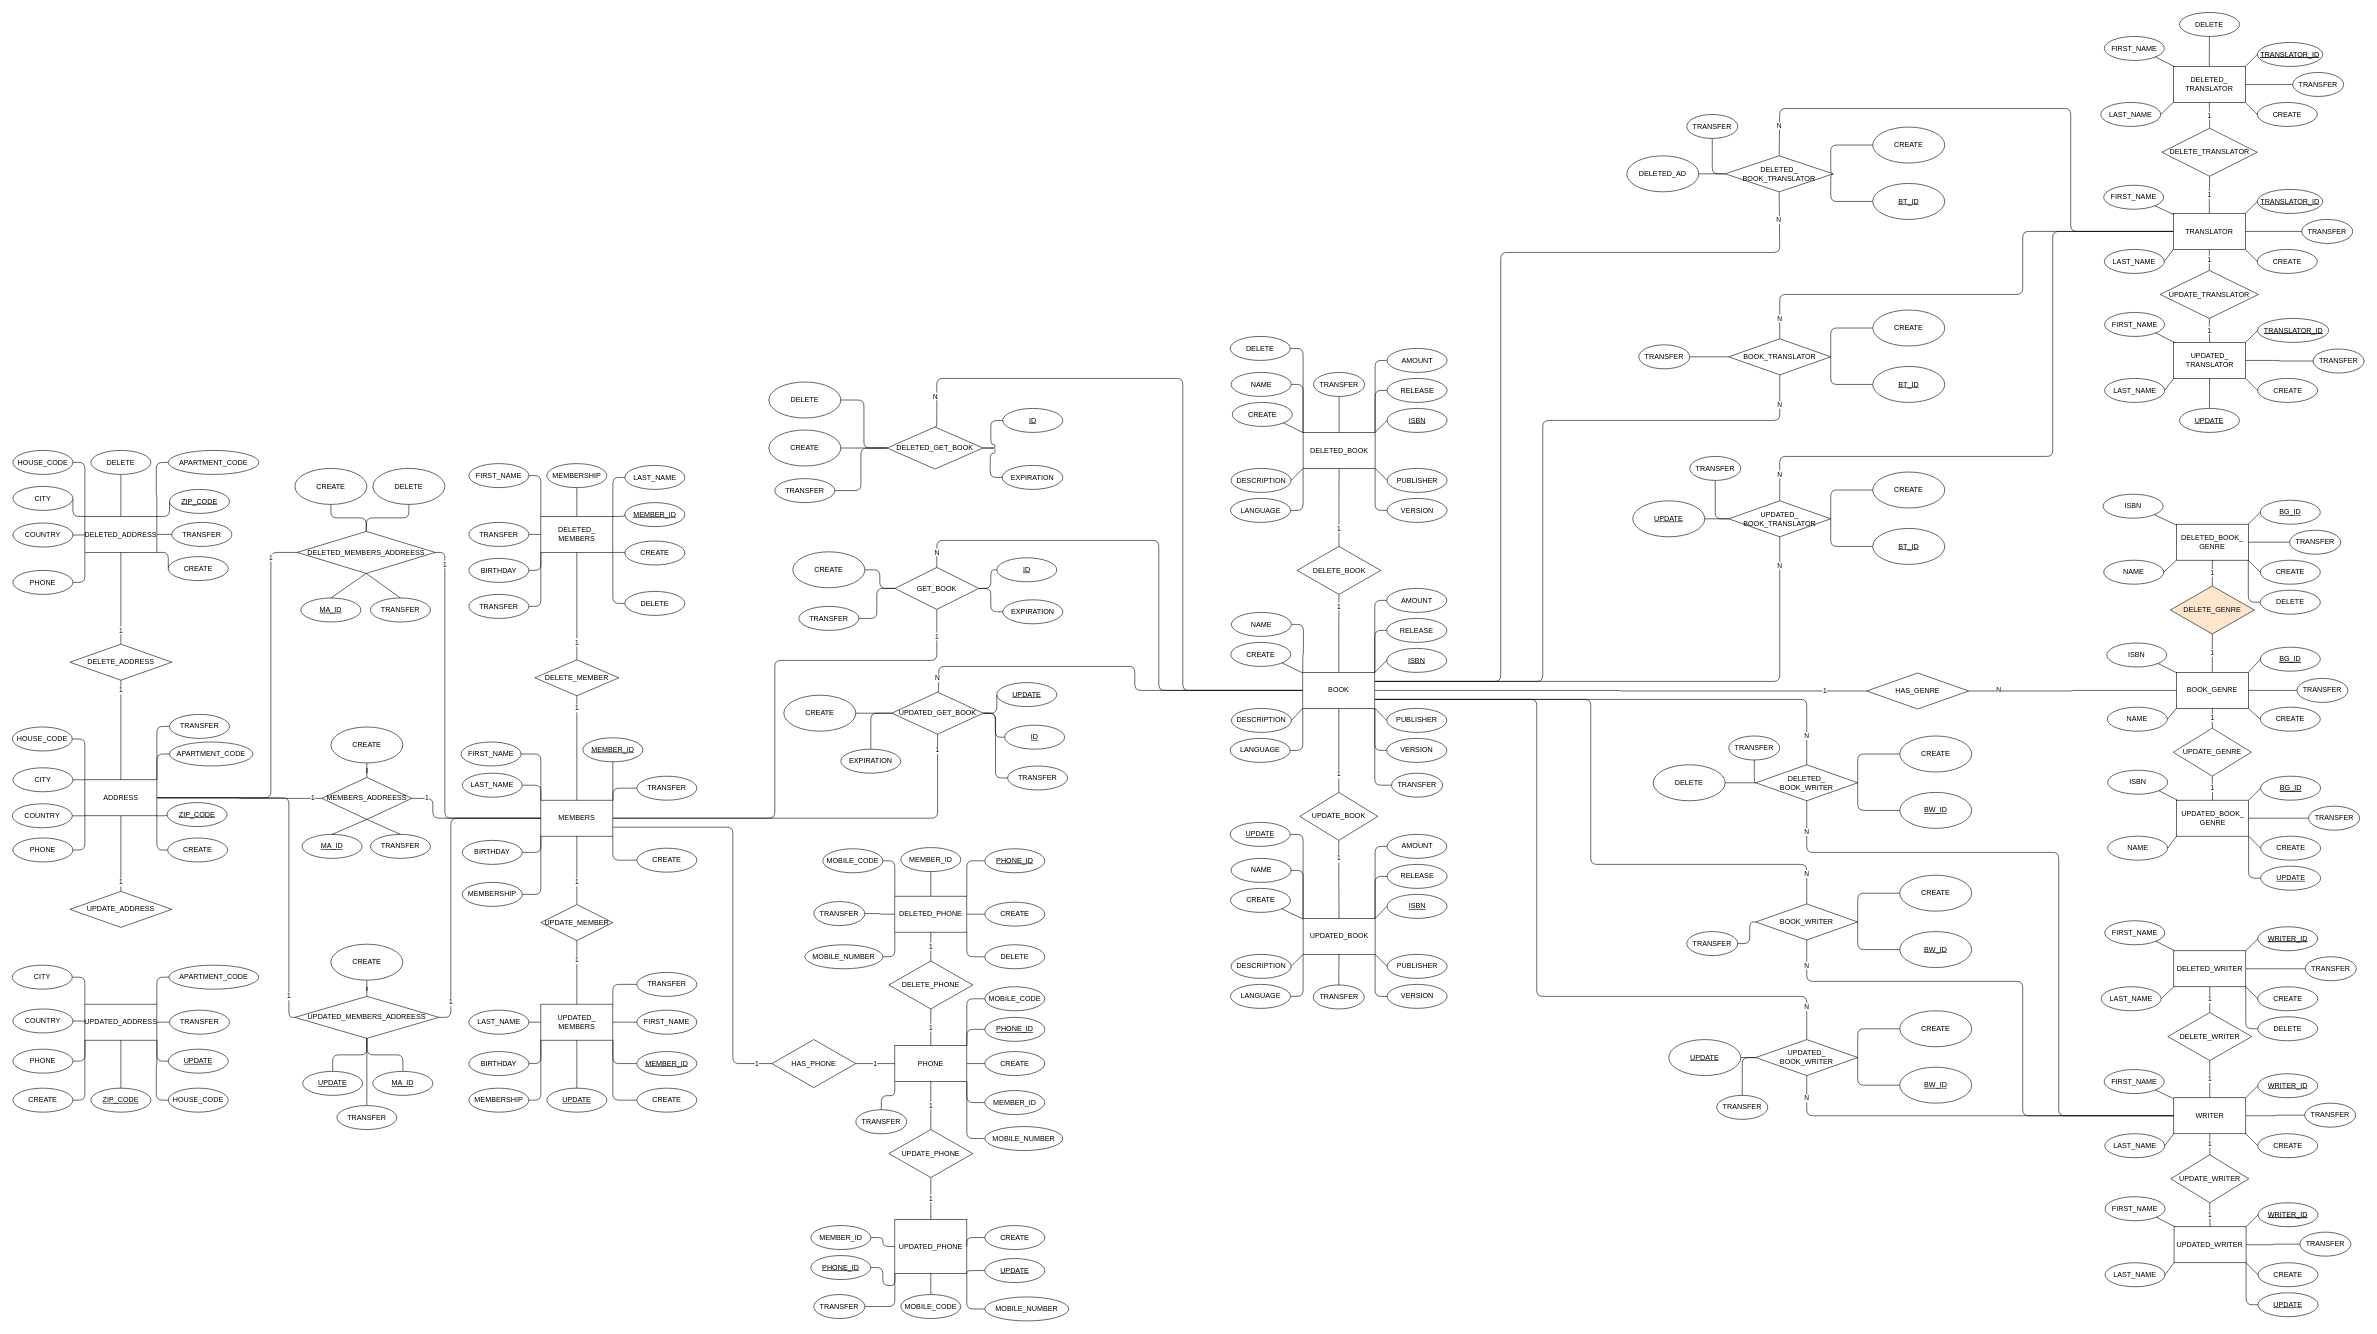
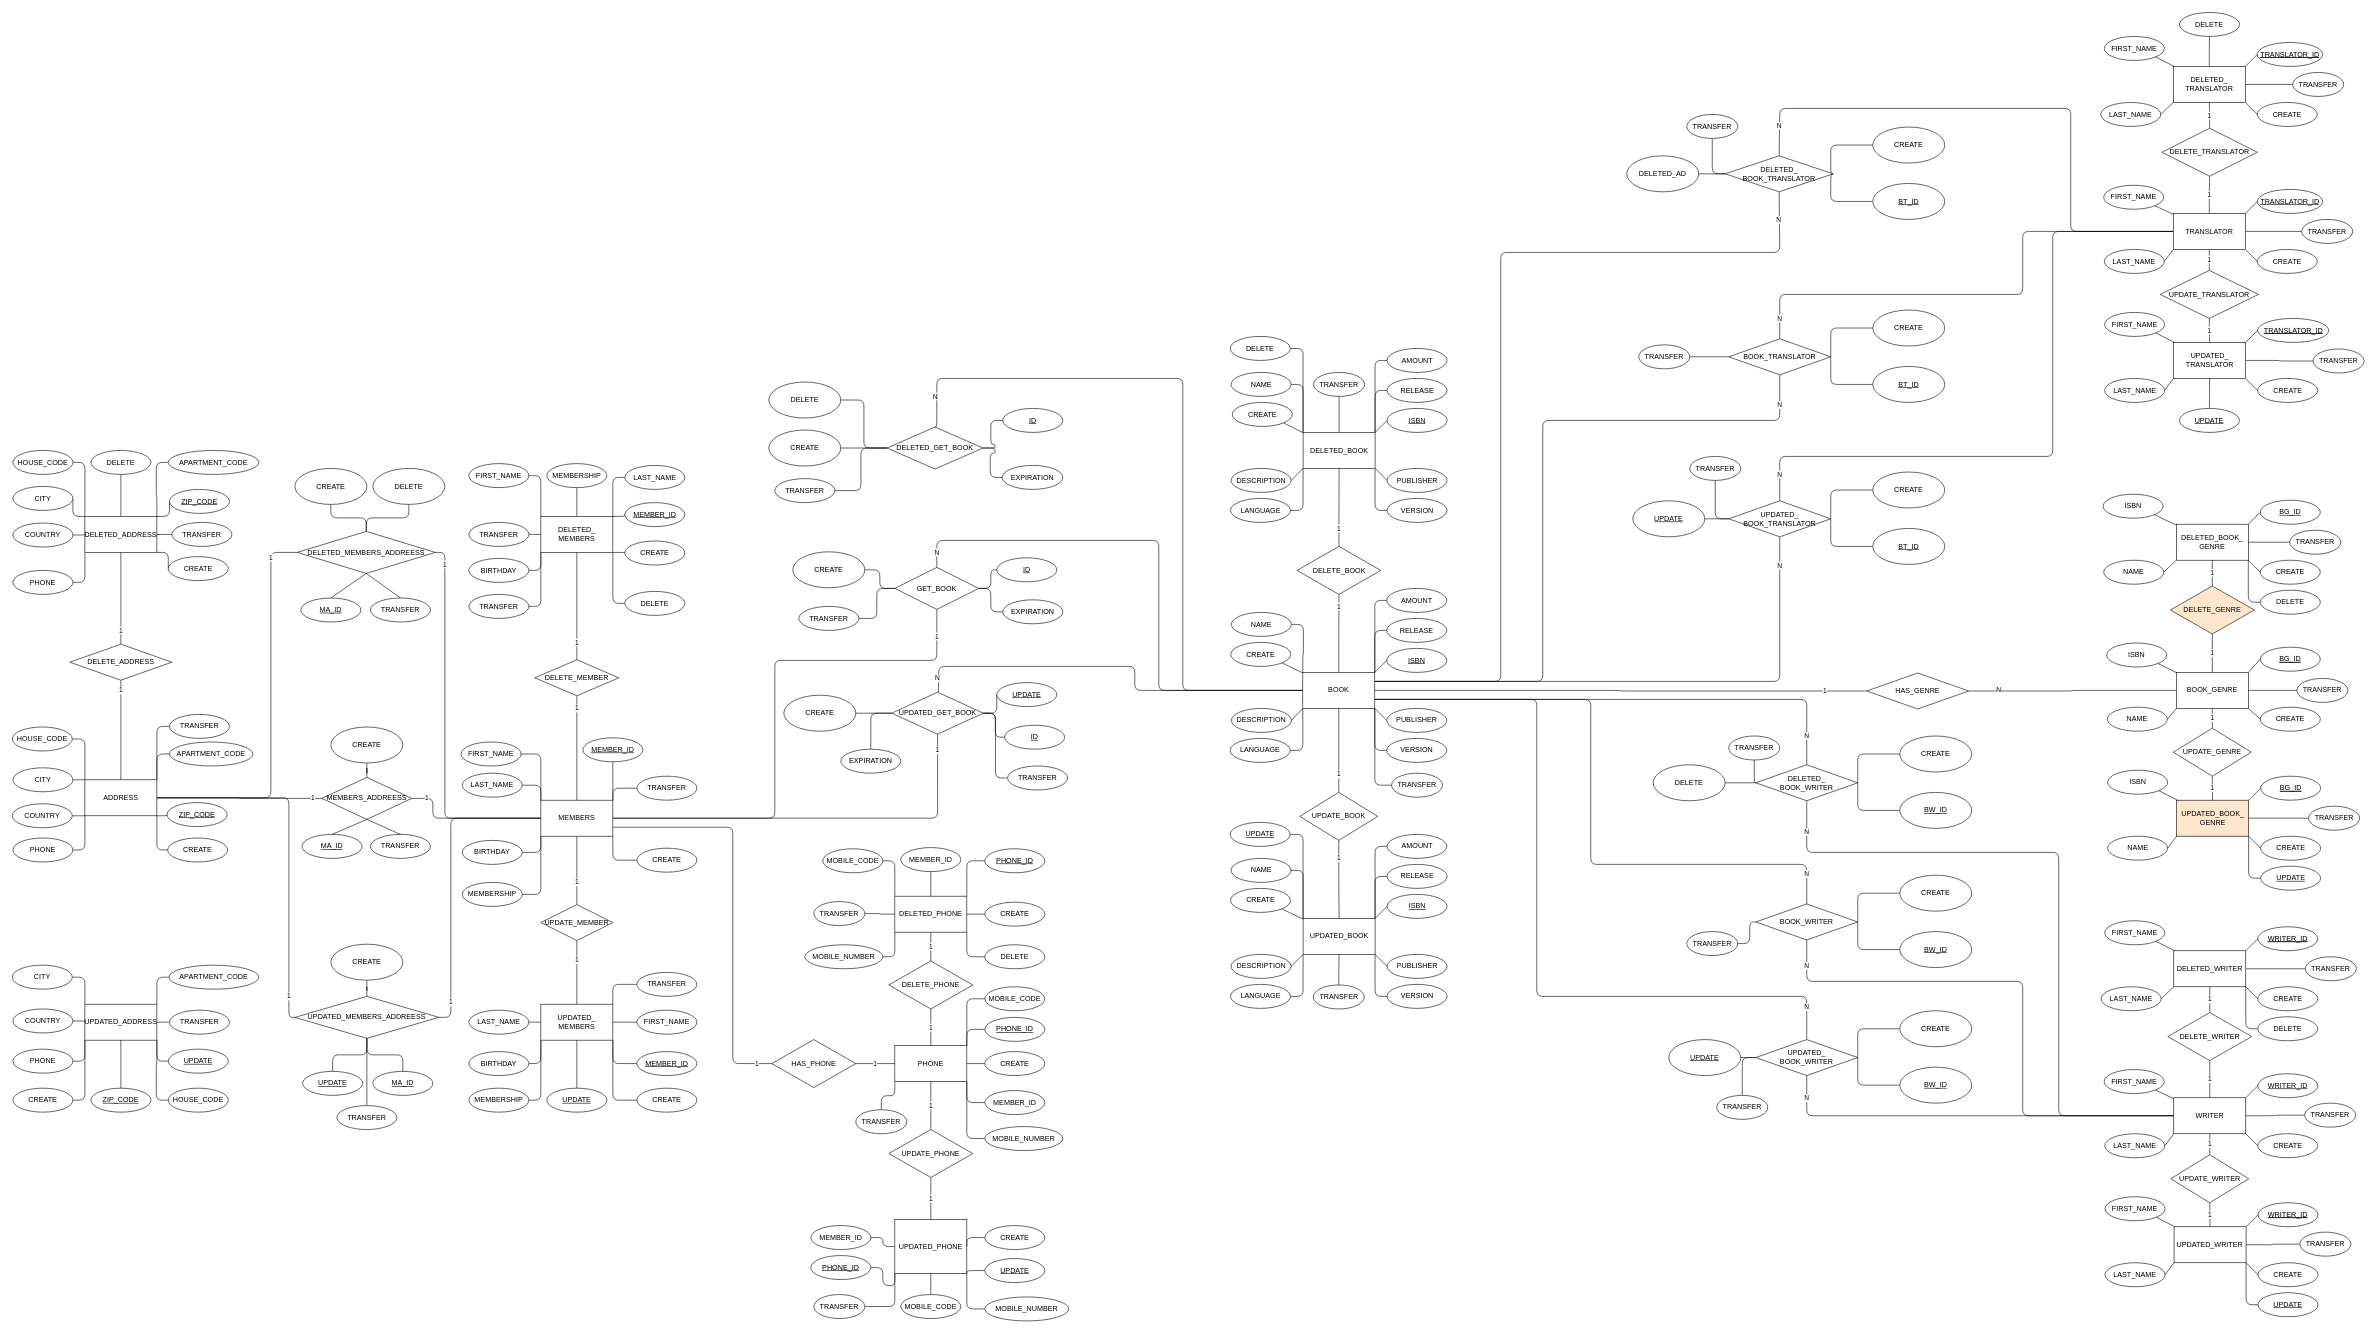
node "UPDATED_BOOK_ GENRE": fillcolor #ffffff -> #ffe6cc
edge "ADDRESS" -- "UPDATE_ADDRESS": removed, label "1"
node "UPDATE_ADDRESS": removed
